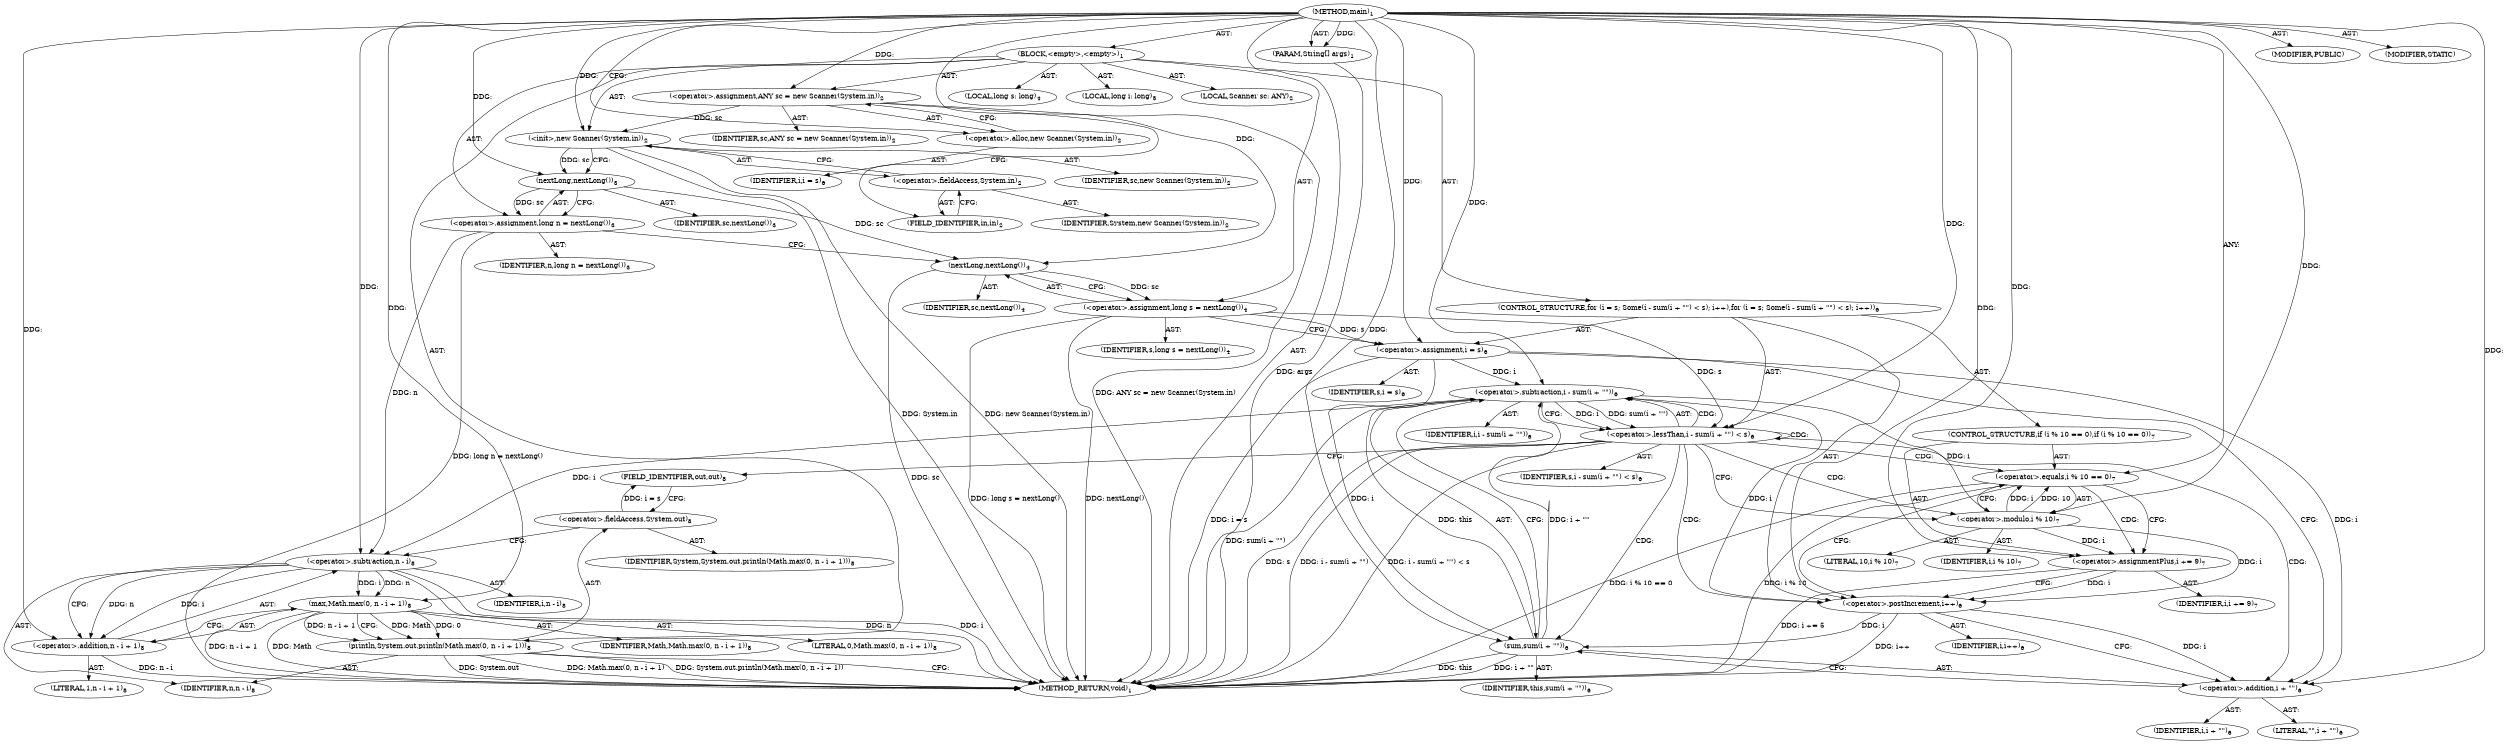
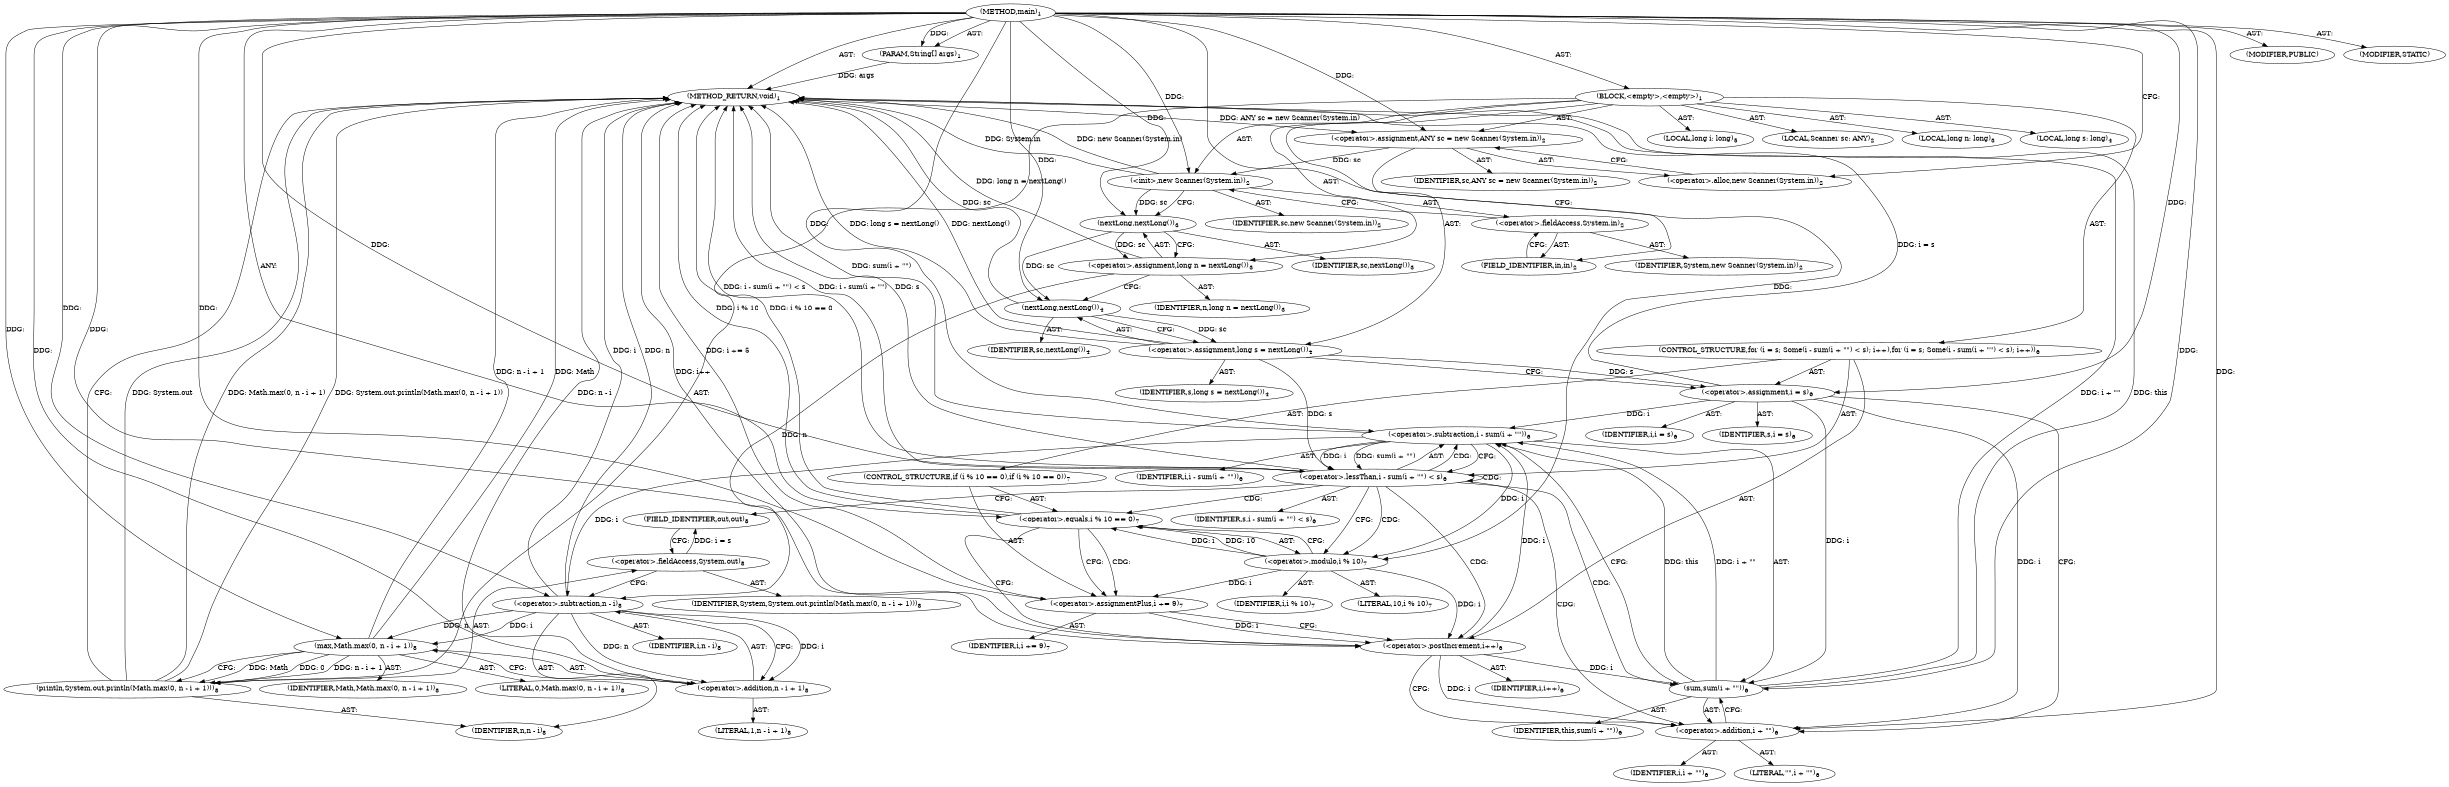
node "(LOCAL,long n: long)": added
edge "(<operator>.alloc,new Scanner(System.in))" -> "(IDENTIFIER,i,i = s)": now "(<operator>.assignment,i = s)" -> "(IDENTIFIER,i,i = s)"
edge "(<operator>.assignment,ANY sc = new Scanner(System.in))" -> "(METHOD_RETURN,void)": reversed
